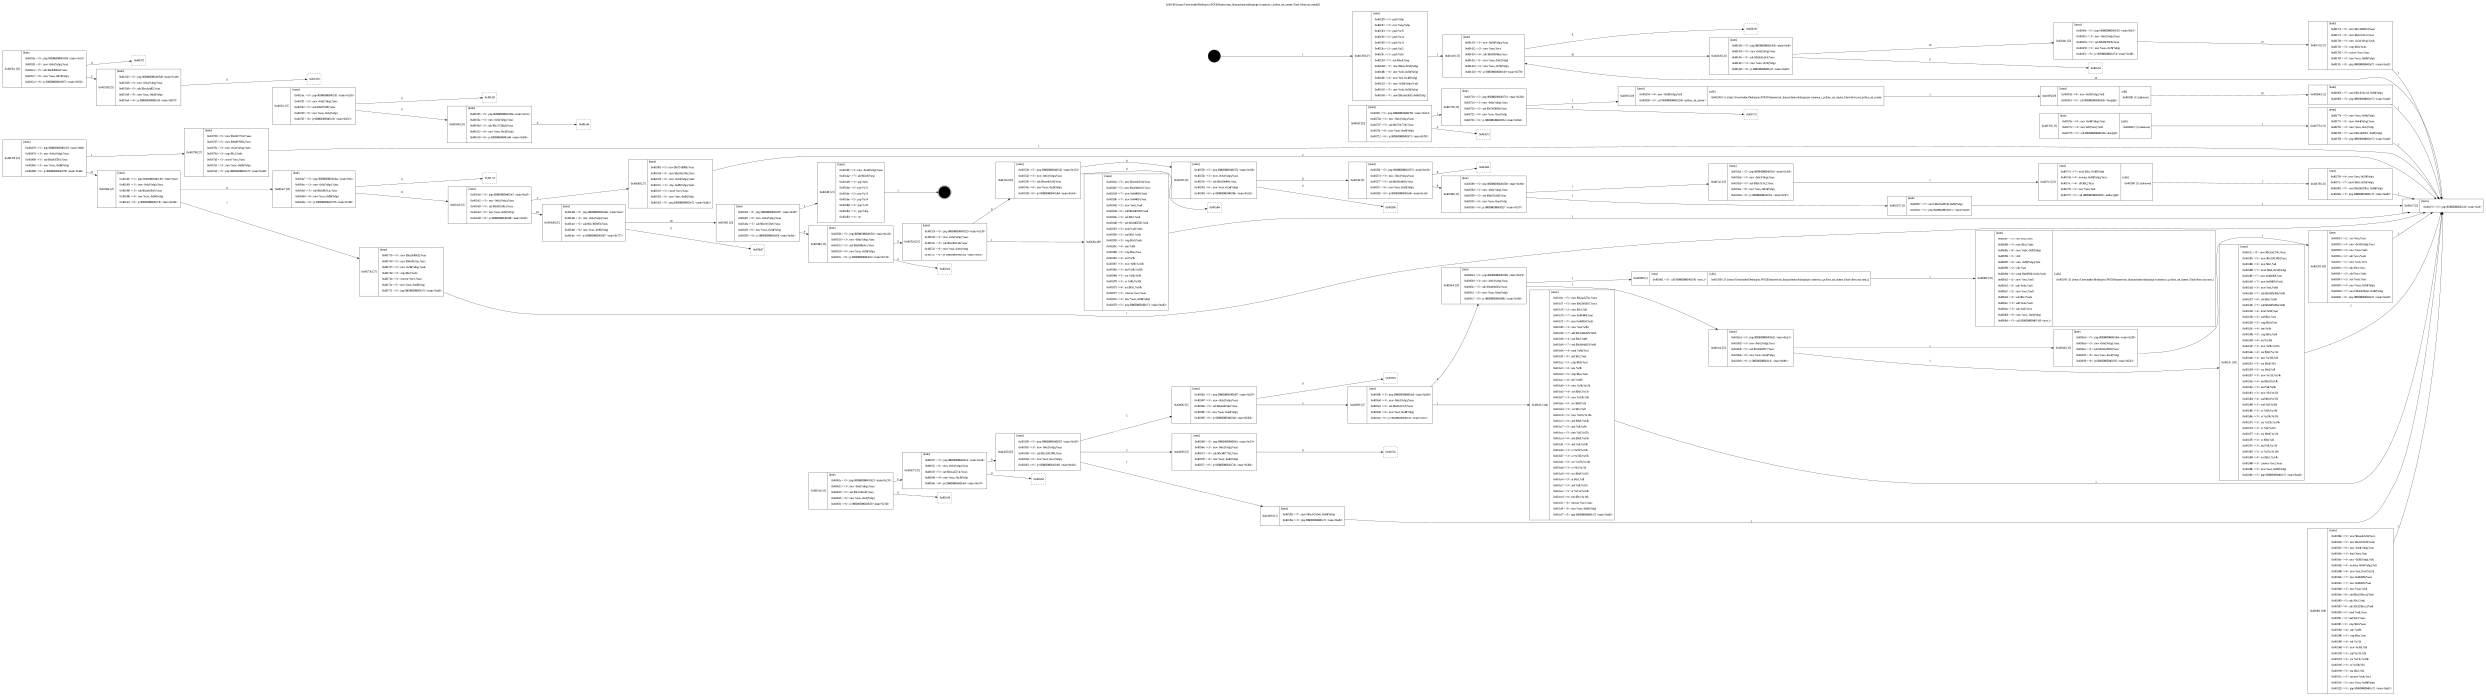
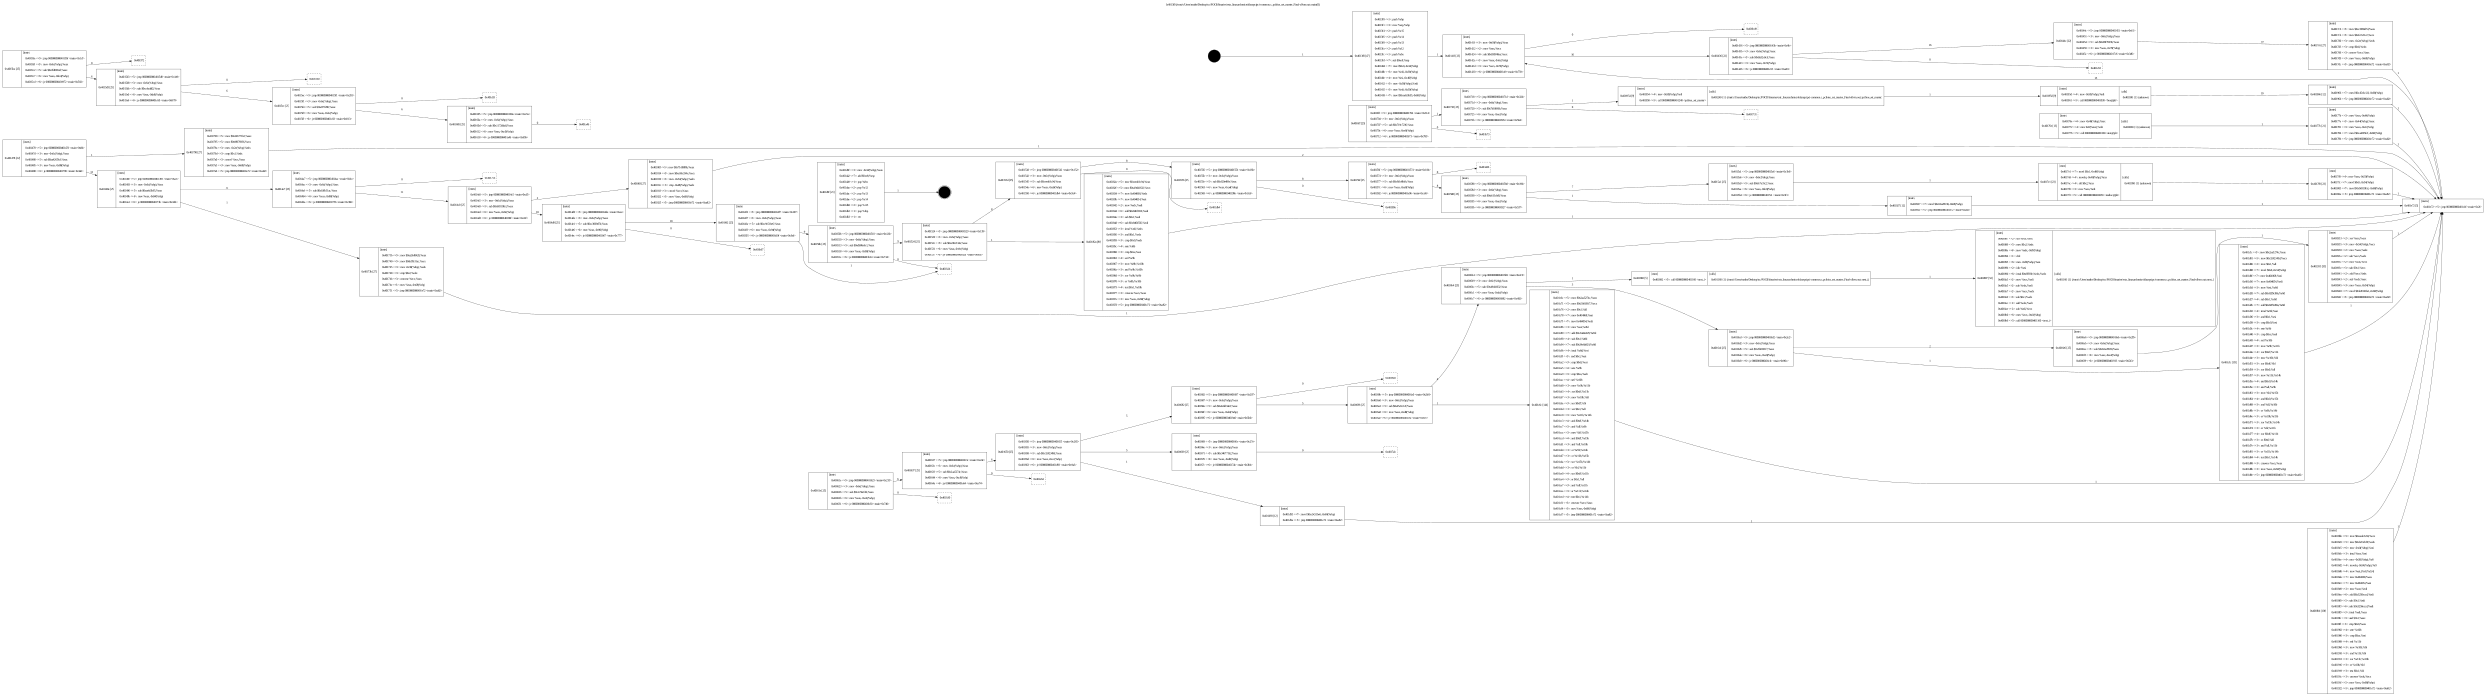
edge "0x4015d3 [25]" -> "0x4015ec [25]": added, label "6"
edge "0x4014f2 [25]" -> "0x401d9f [21]": now "0x4014f2 [25]" -> "0x401b24"
